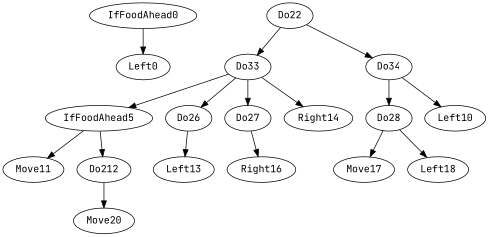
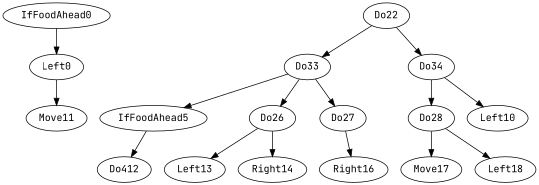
edge "Do33" -> "Right14": now "Do26" -> "Right14"
edge "IfFoodAhead5" -> "Move11": now "Left0" -> "Move11"
node "Do212": label "Do212" -> "Do412"
node "Move20": removed
